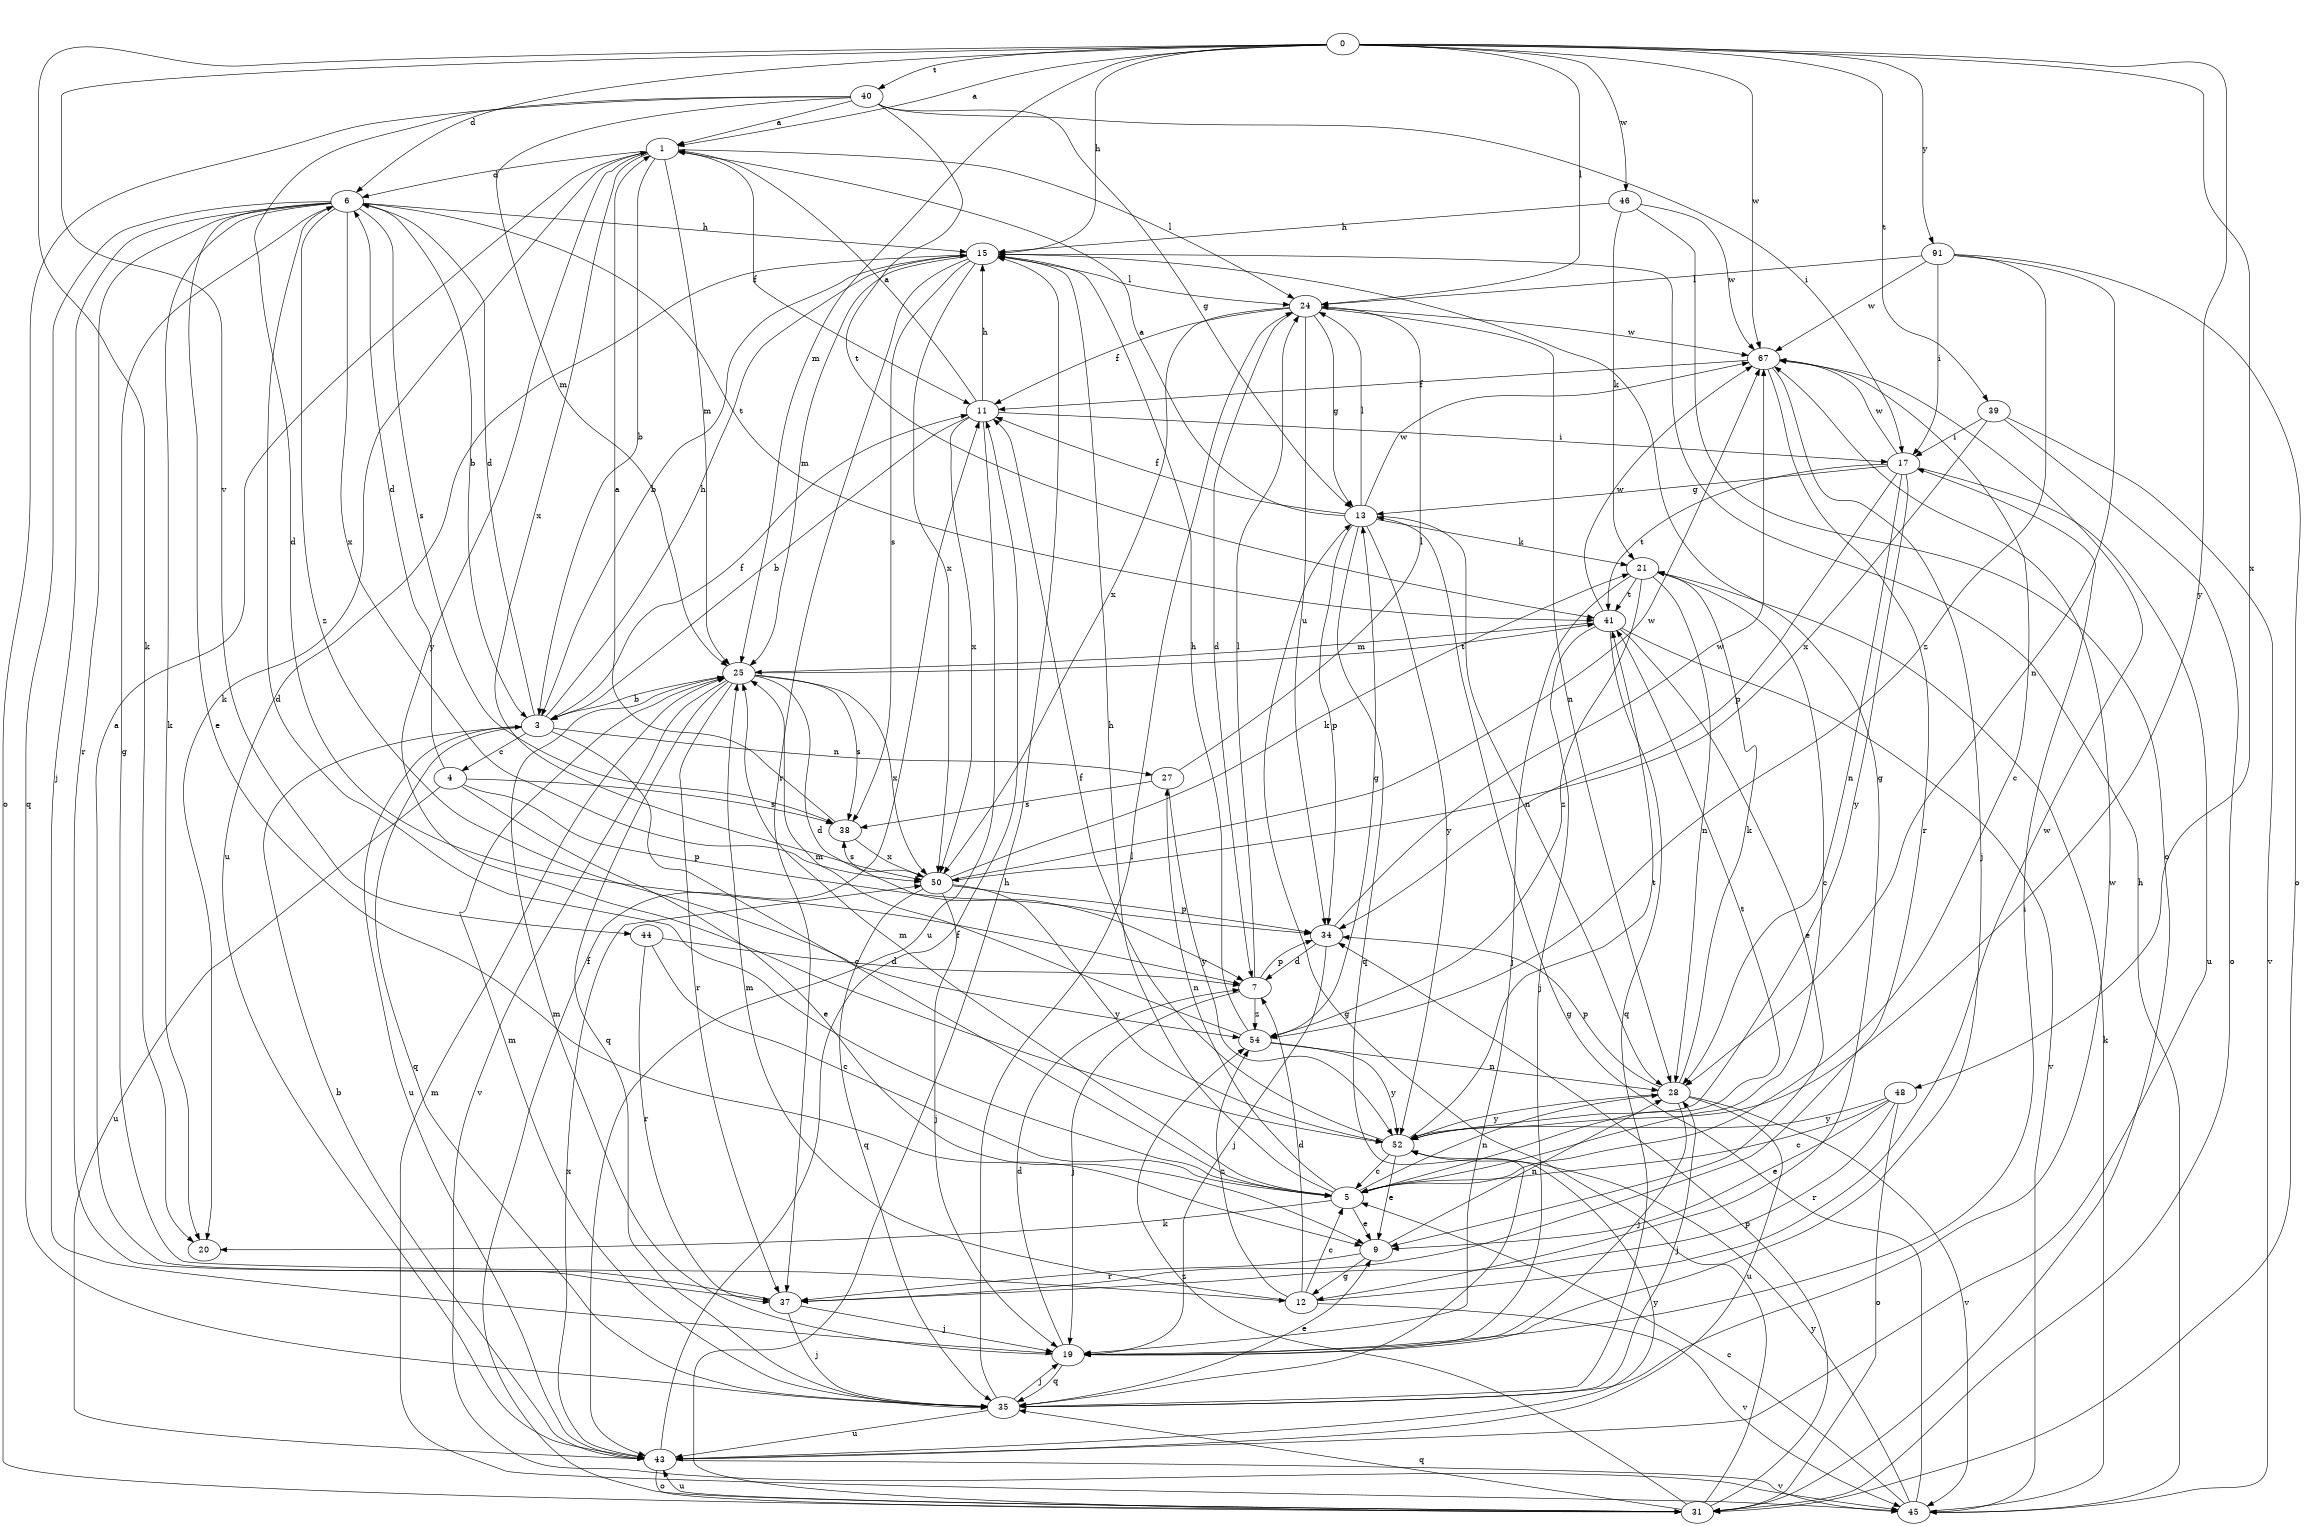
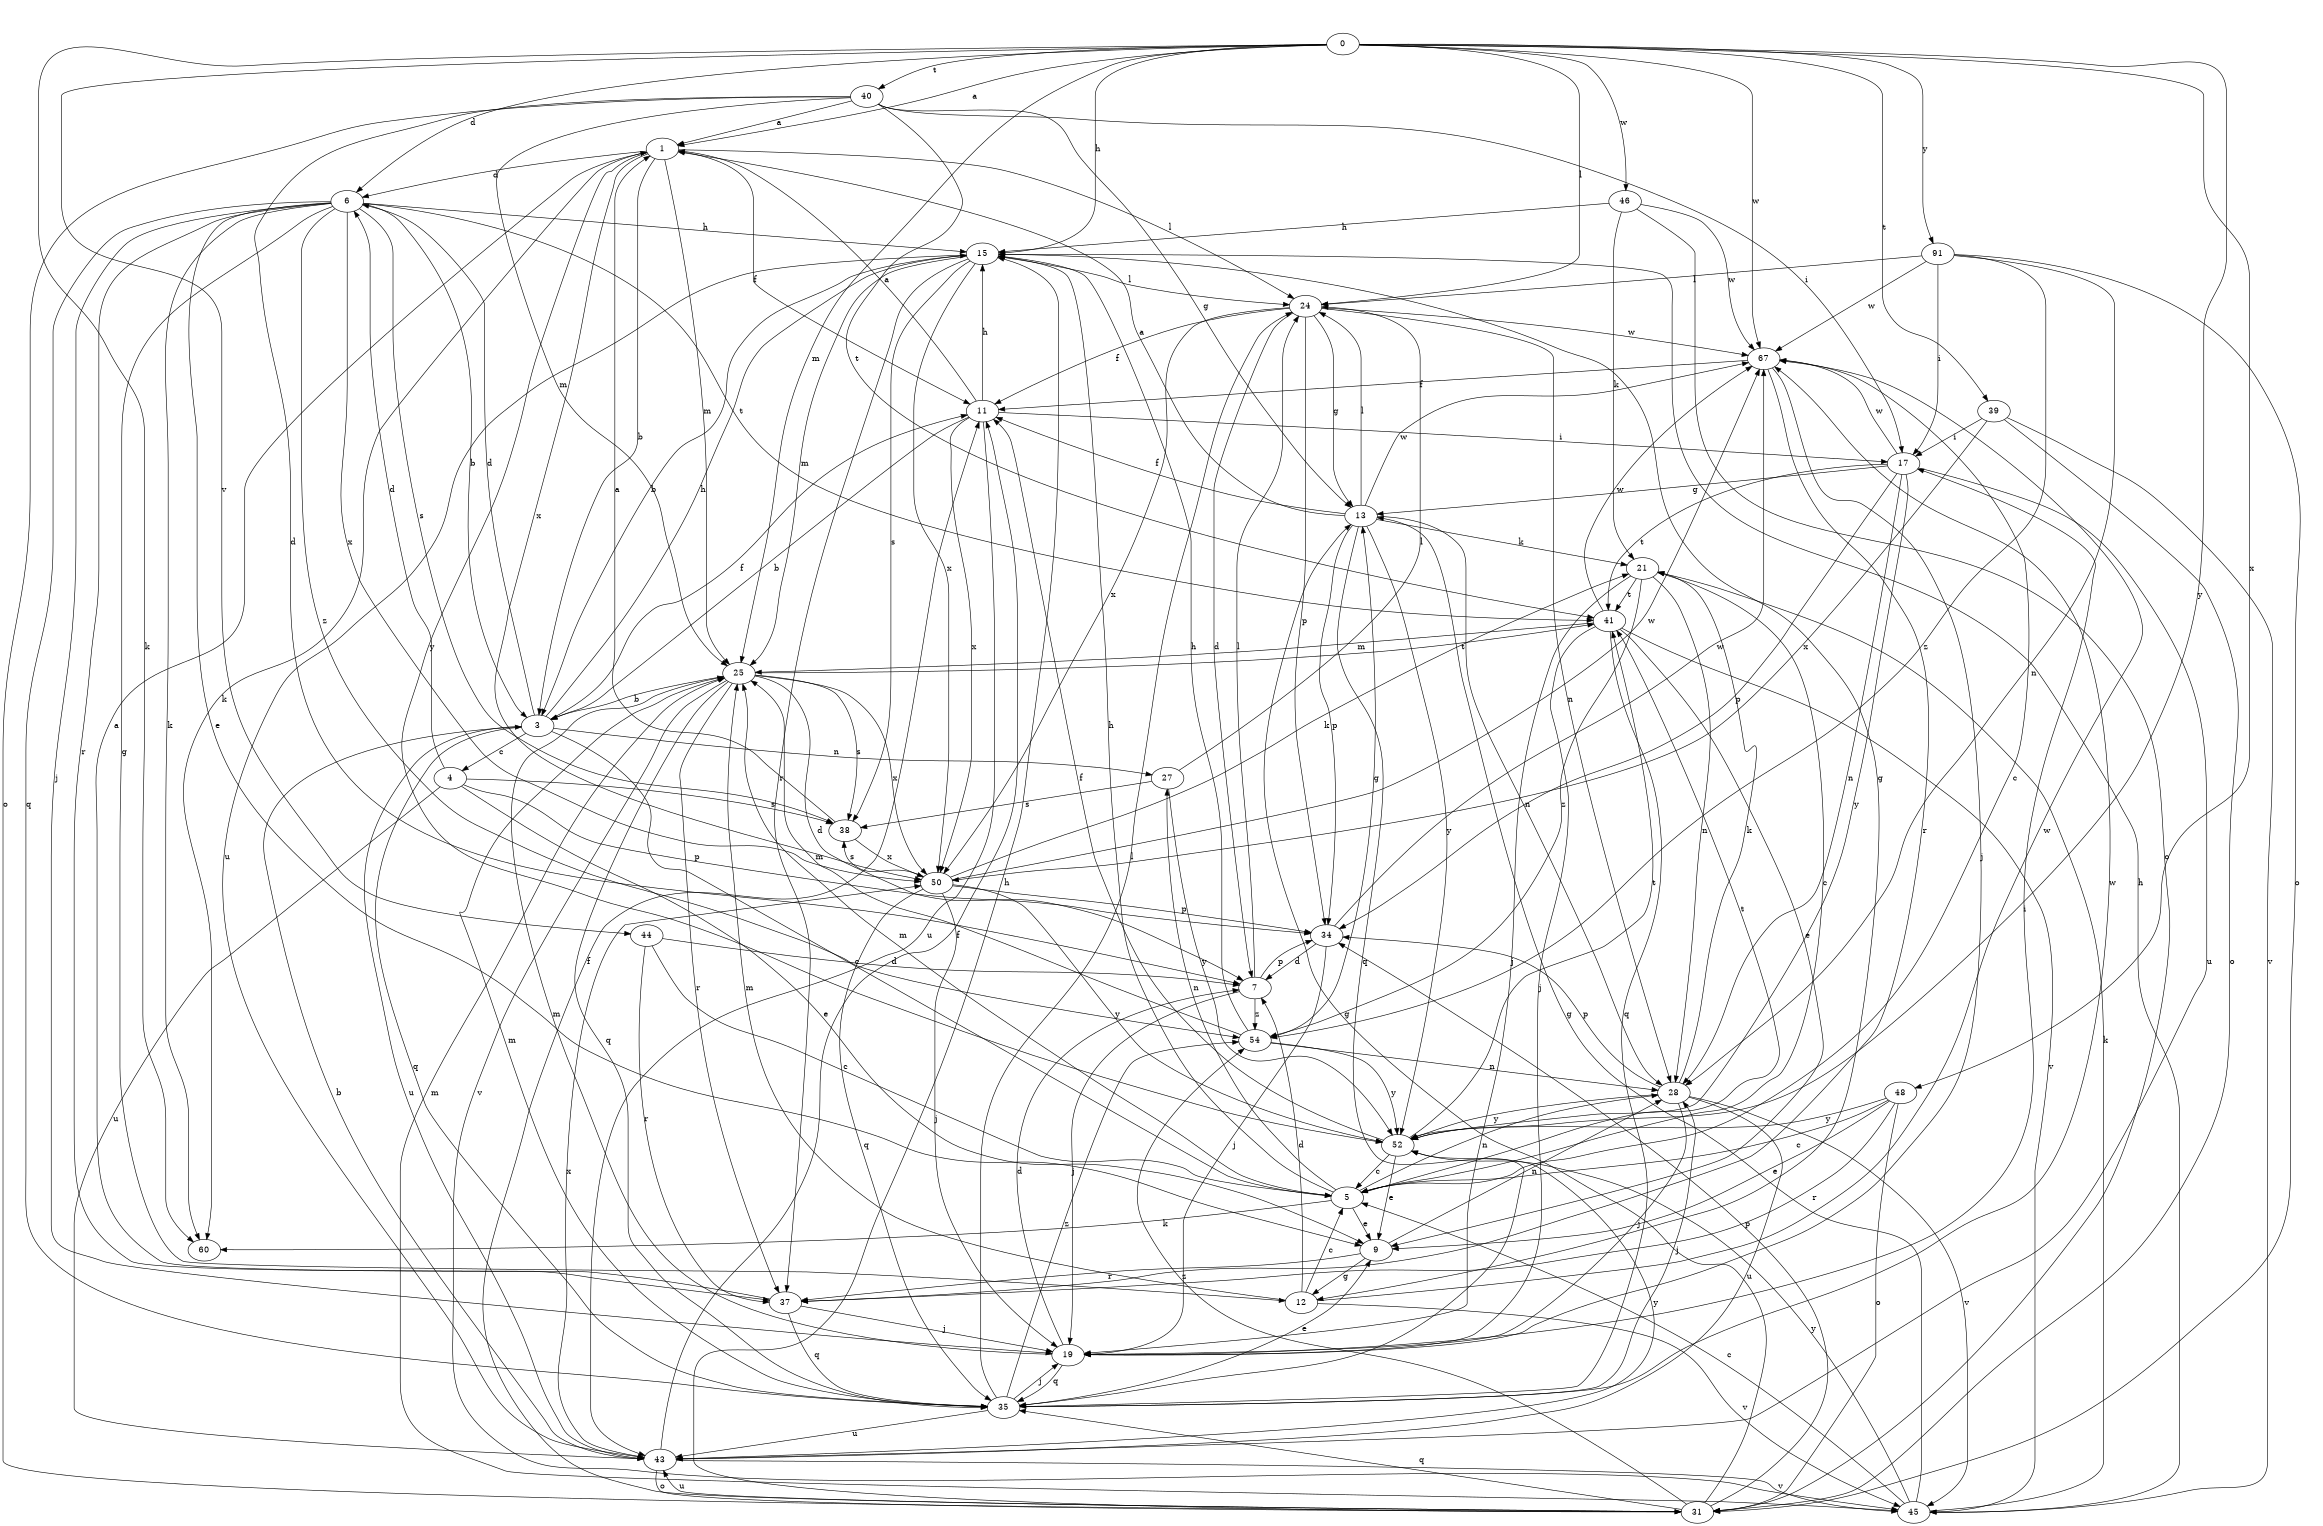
edge "24" -> "34": label "u" -> "p"
edge "5" -> "6": removed, label "d"
edge "12" -> "54": now "35" -> "54"
node "20": label "20" -> "60"
edge "37" -> "35": label "j" -> "q"
